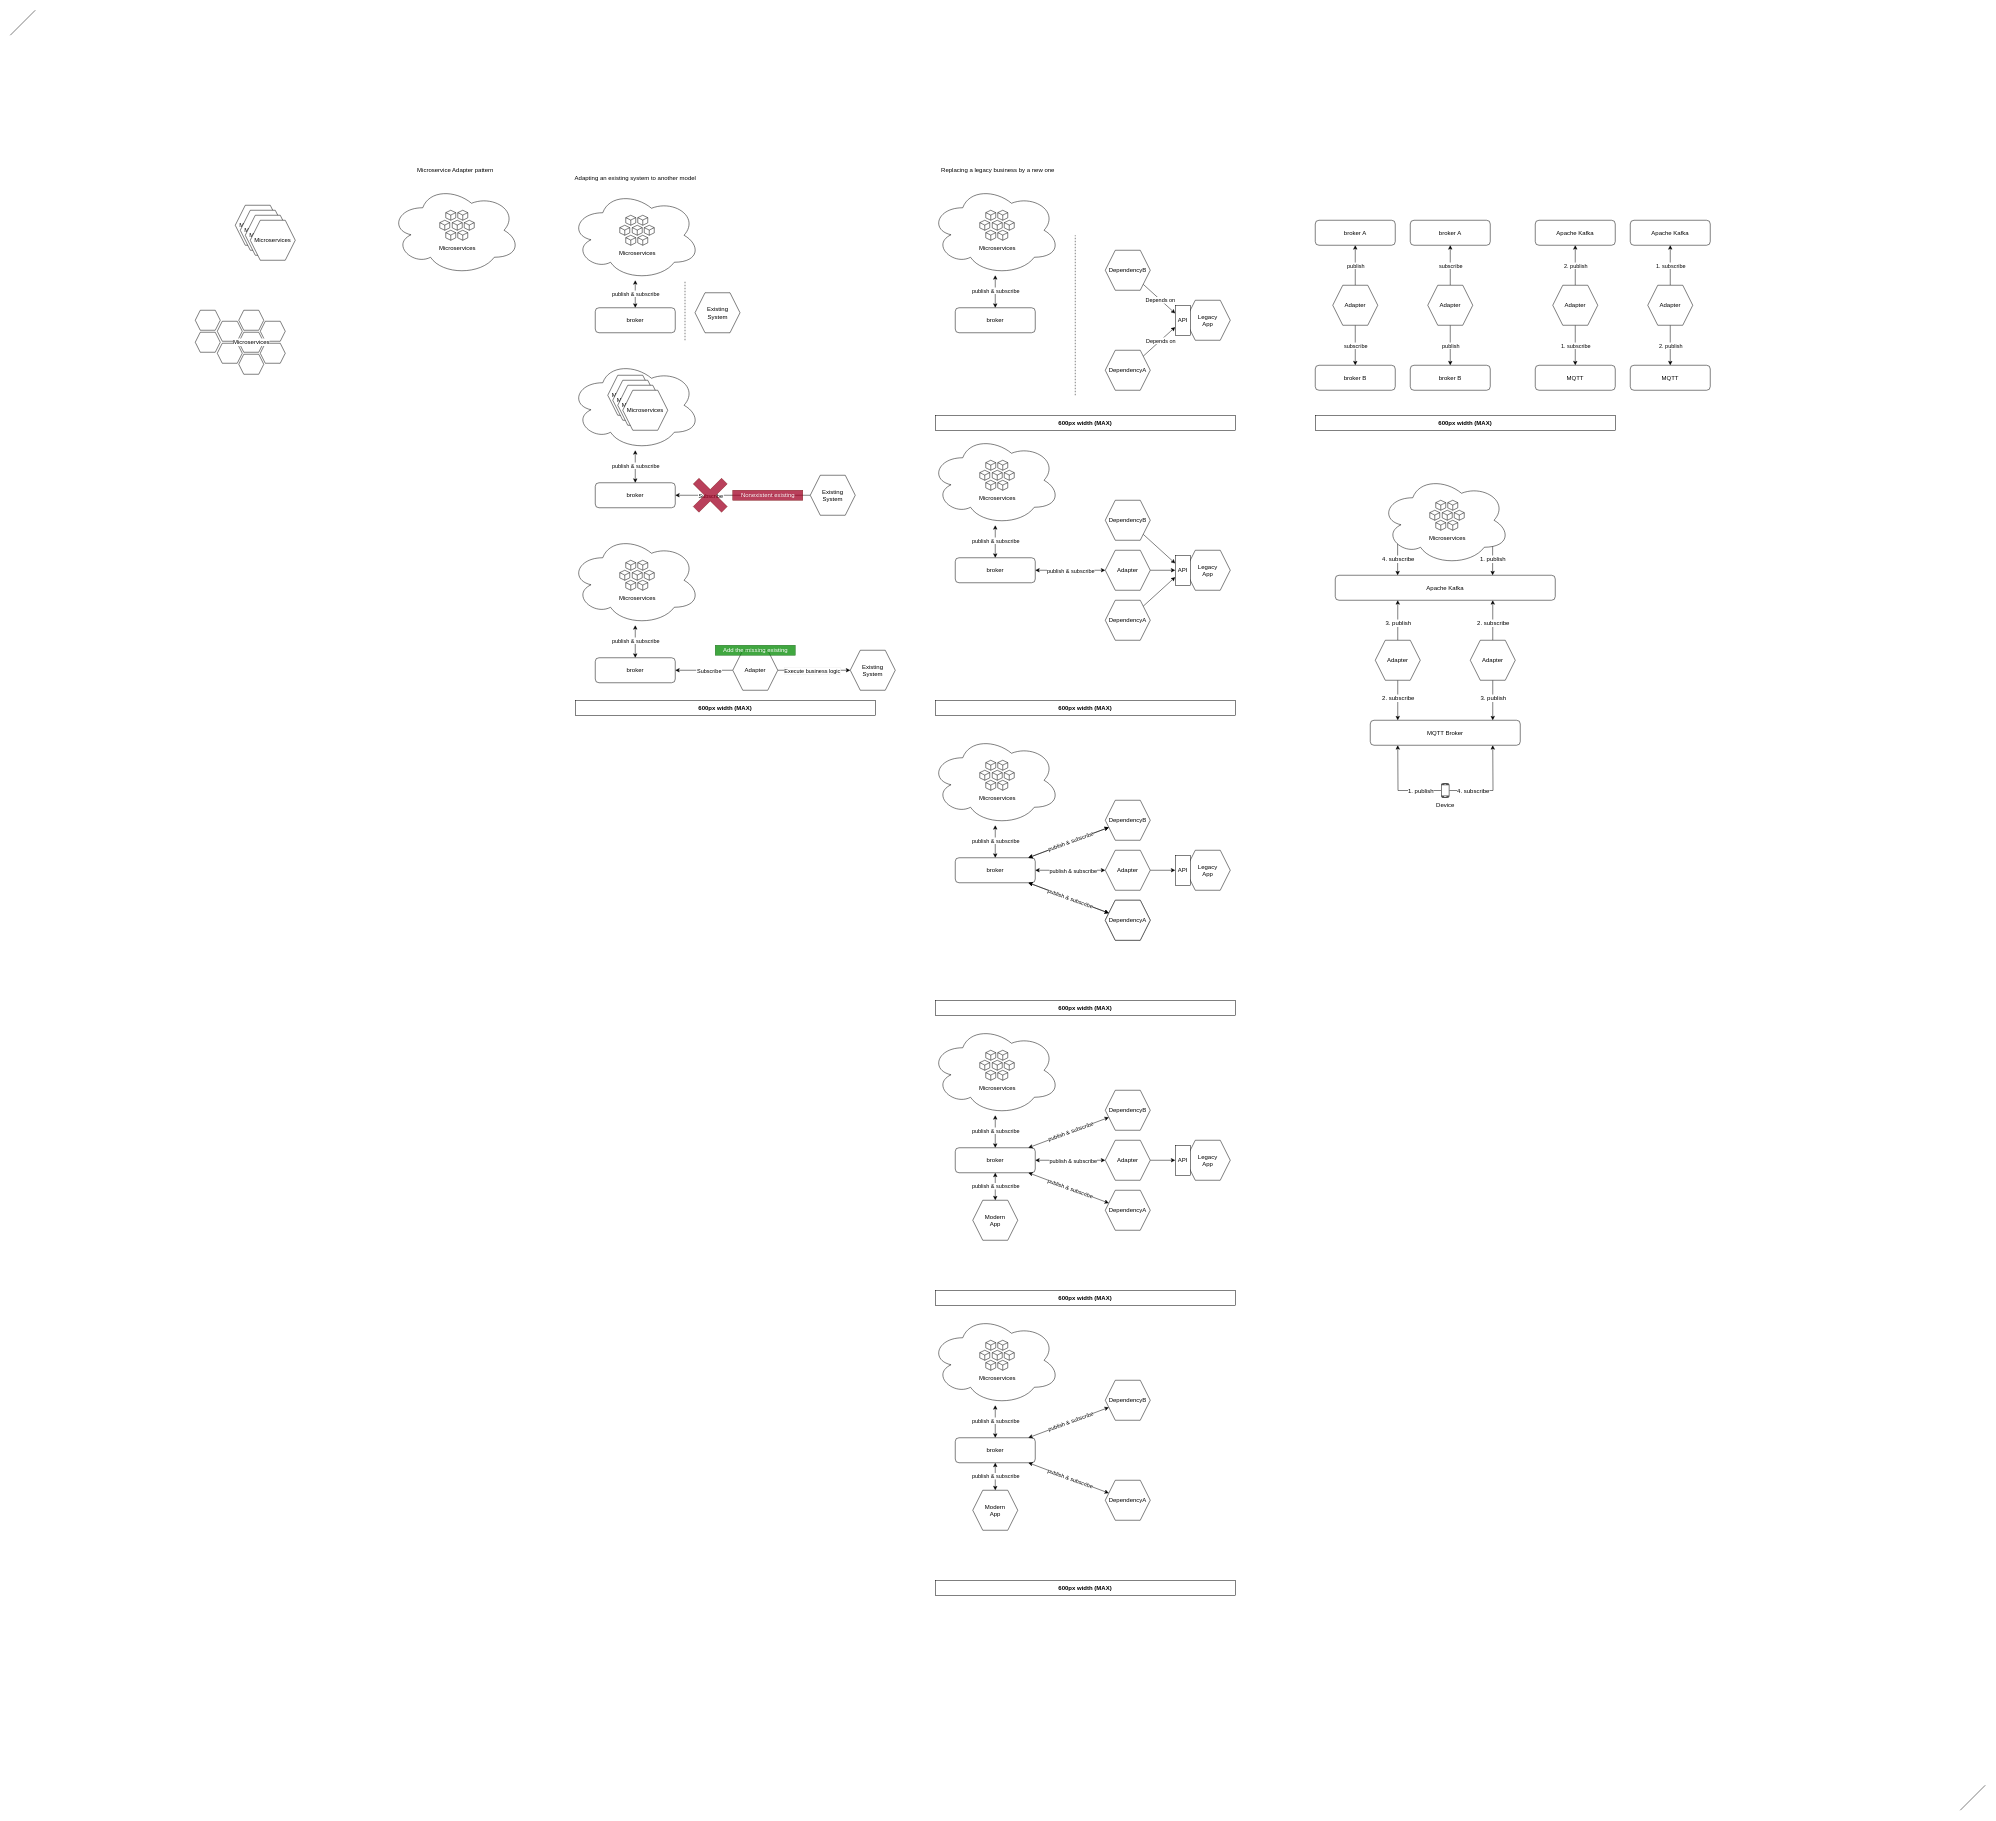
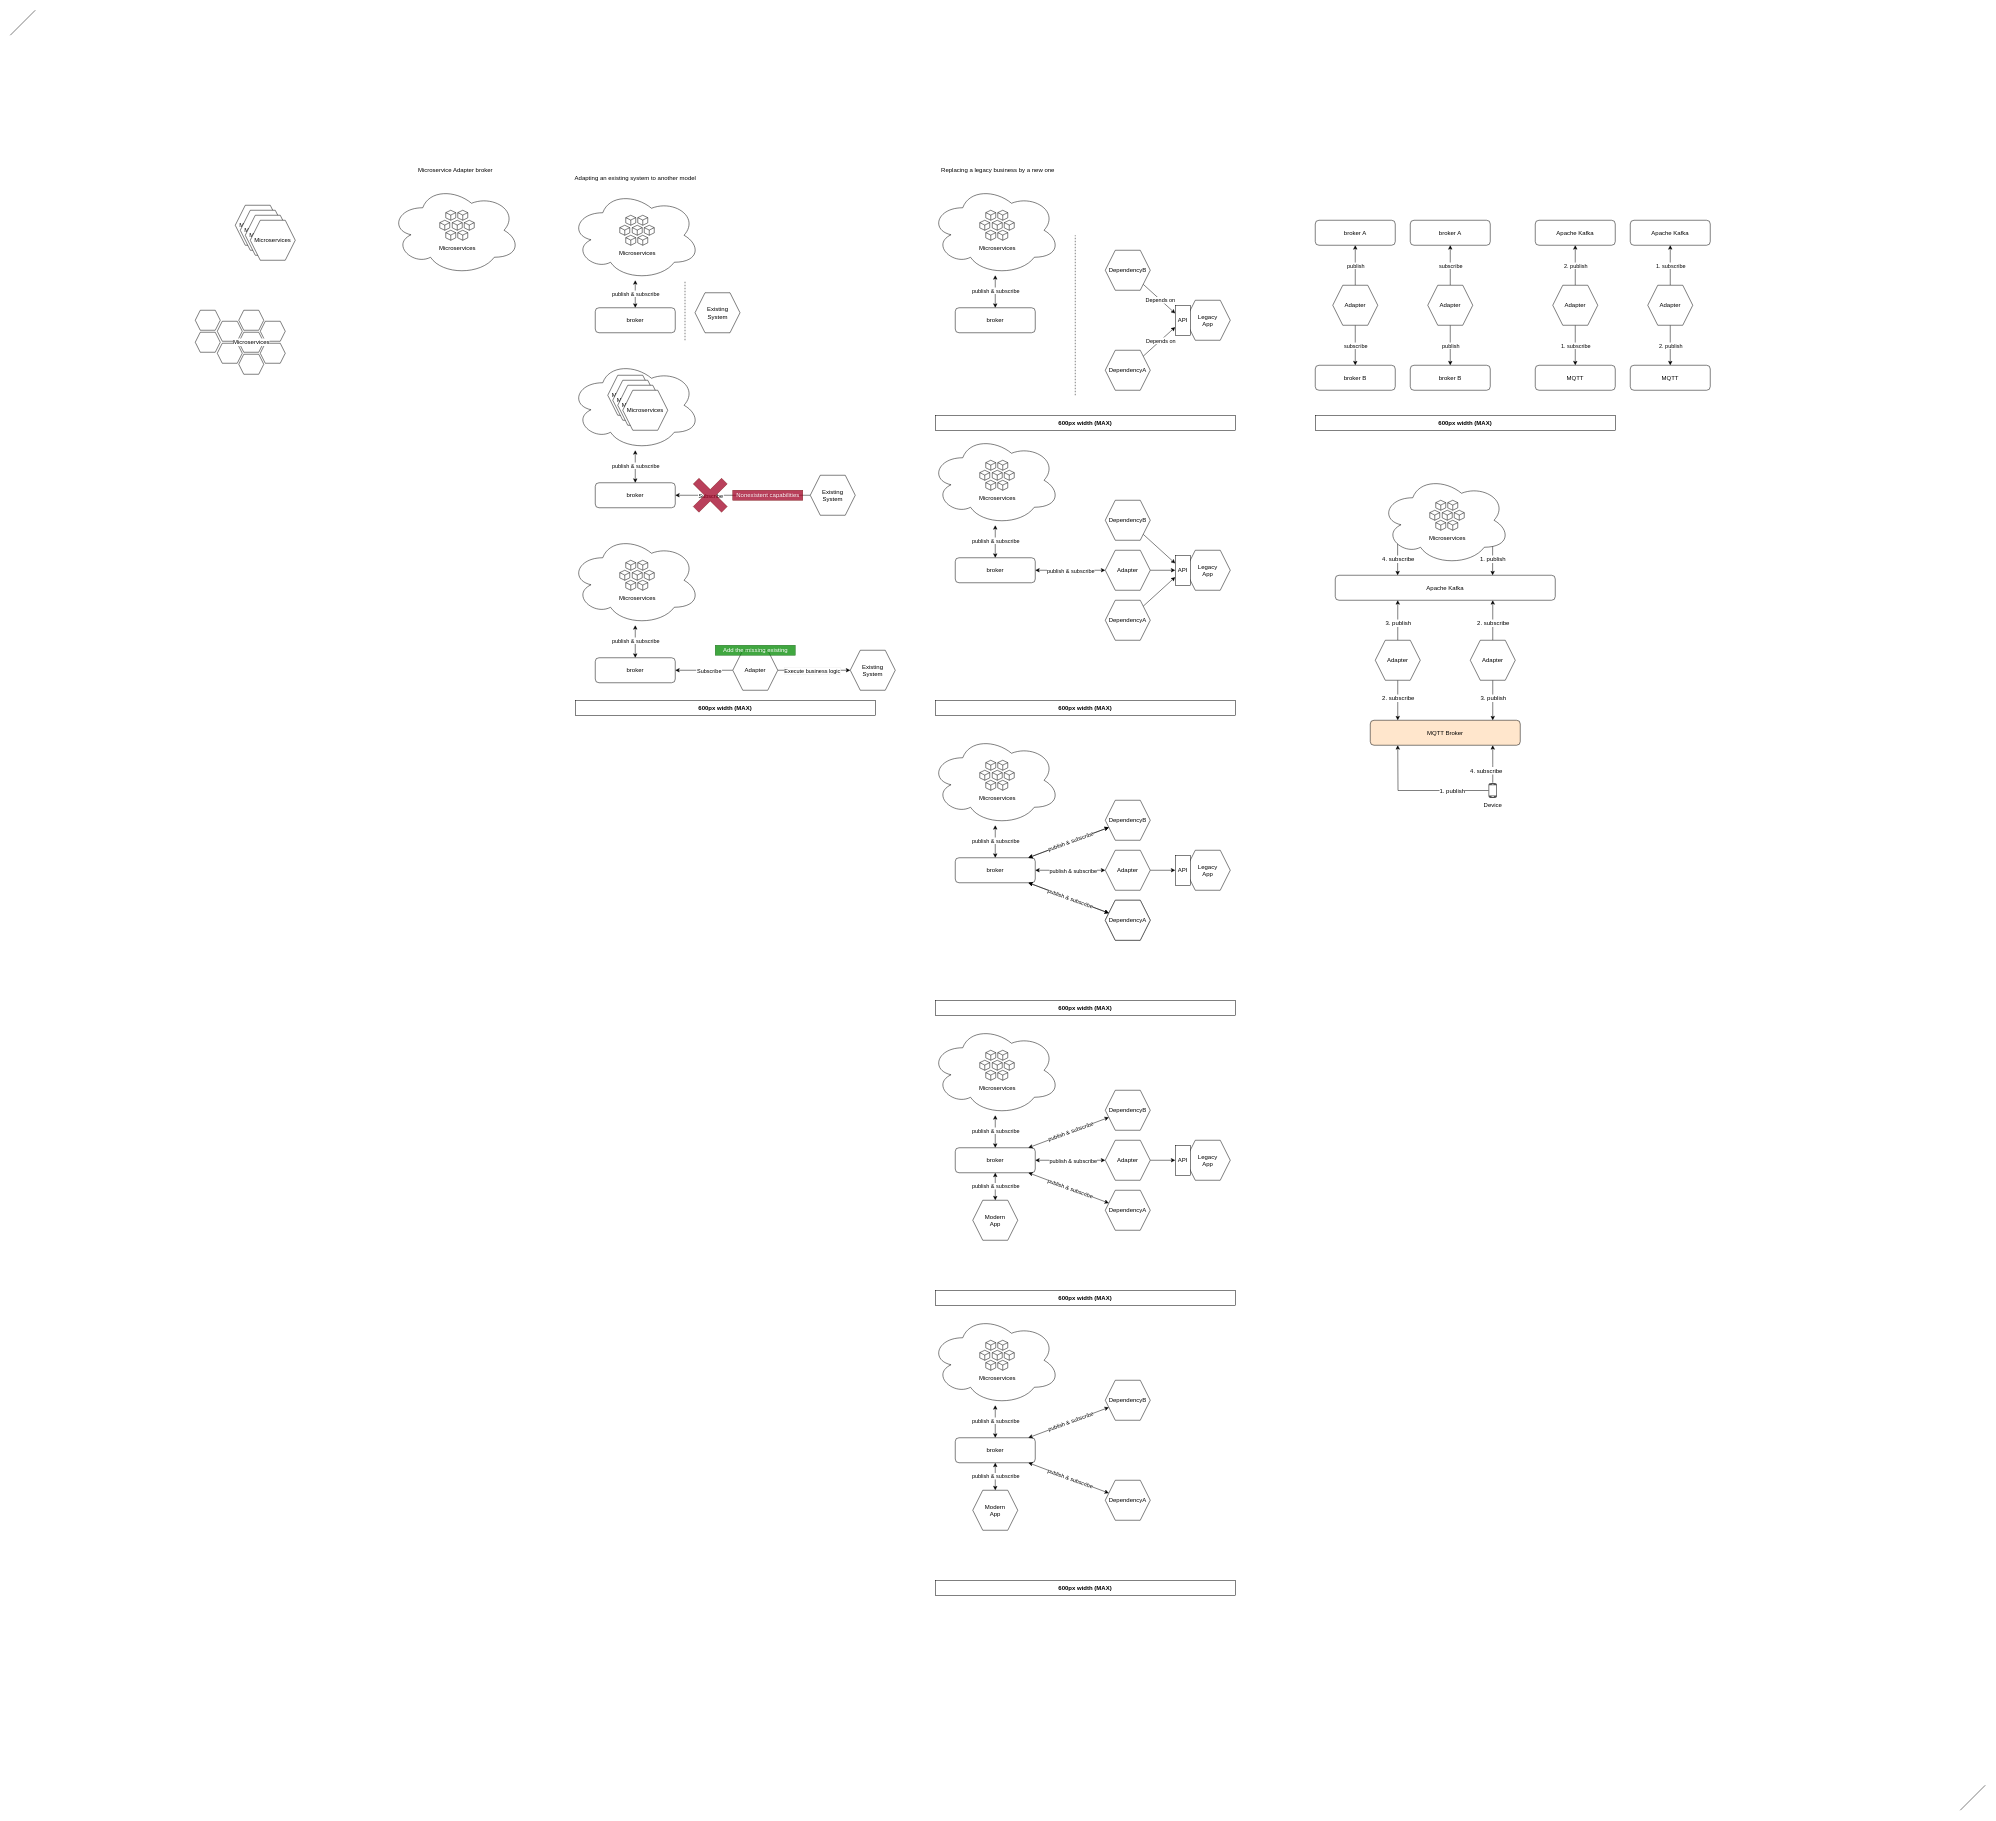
node "Microservice Adapter pattern": label "Microservice Adapter pattern" -> "Microservice Adapter broker"
node "Nonexistent existing": label "Nonexistent existing" -> "Nonexistent capabilities"
node "MQTT Broker": fillcolor #ffffff -> #ffe6cc
node "Device": moved (1445, 791) -> (1493, 791)
